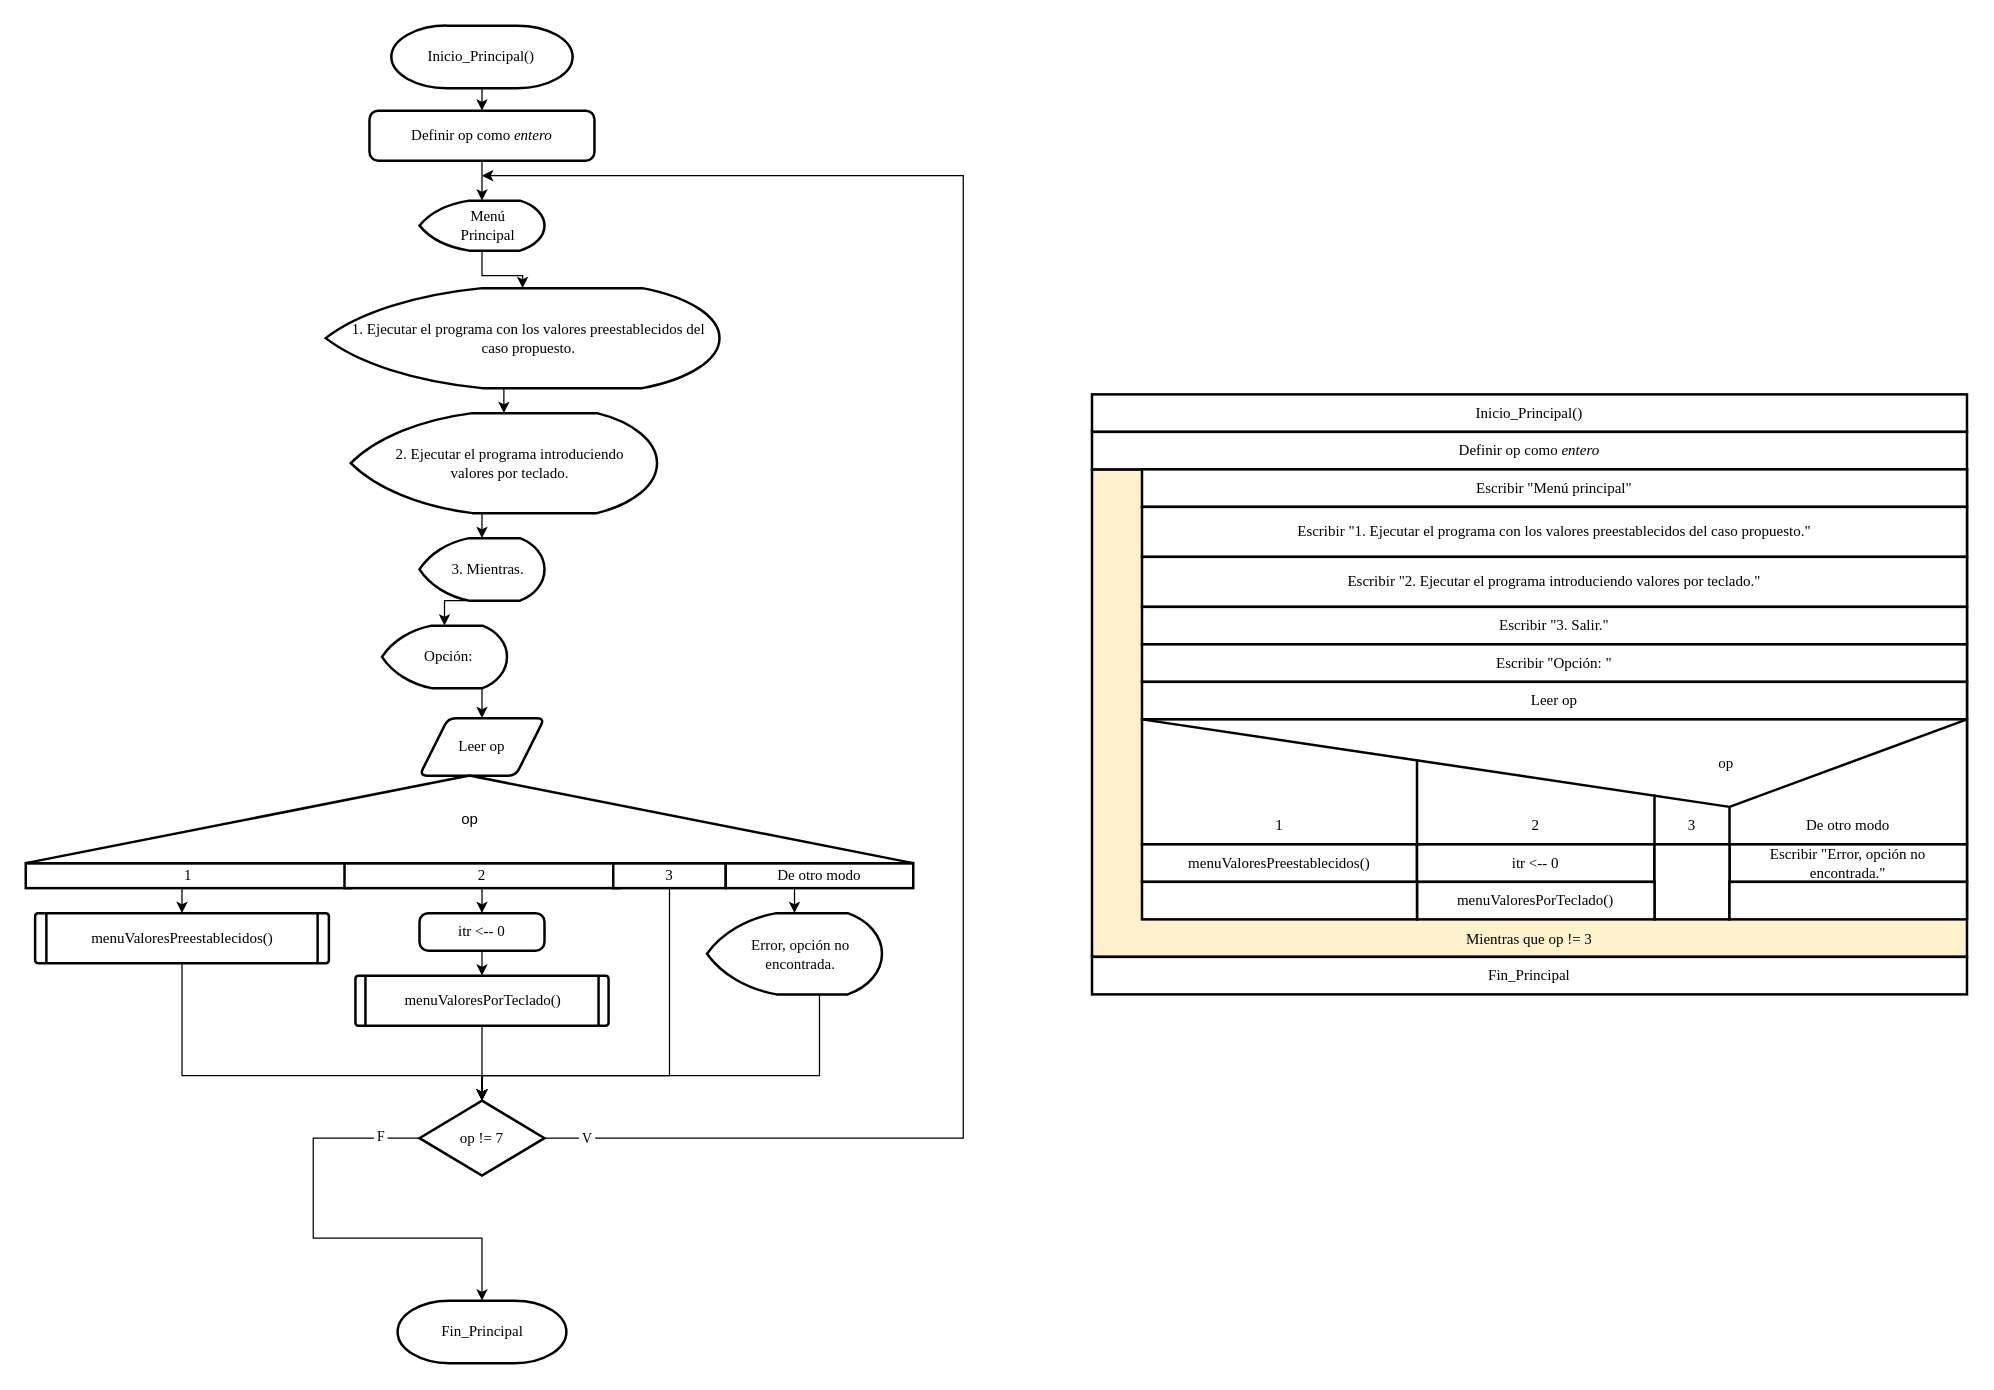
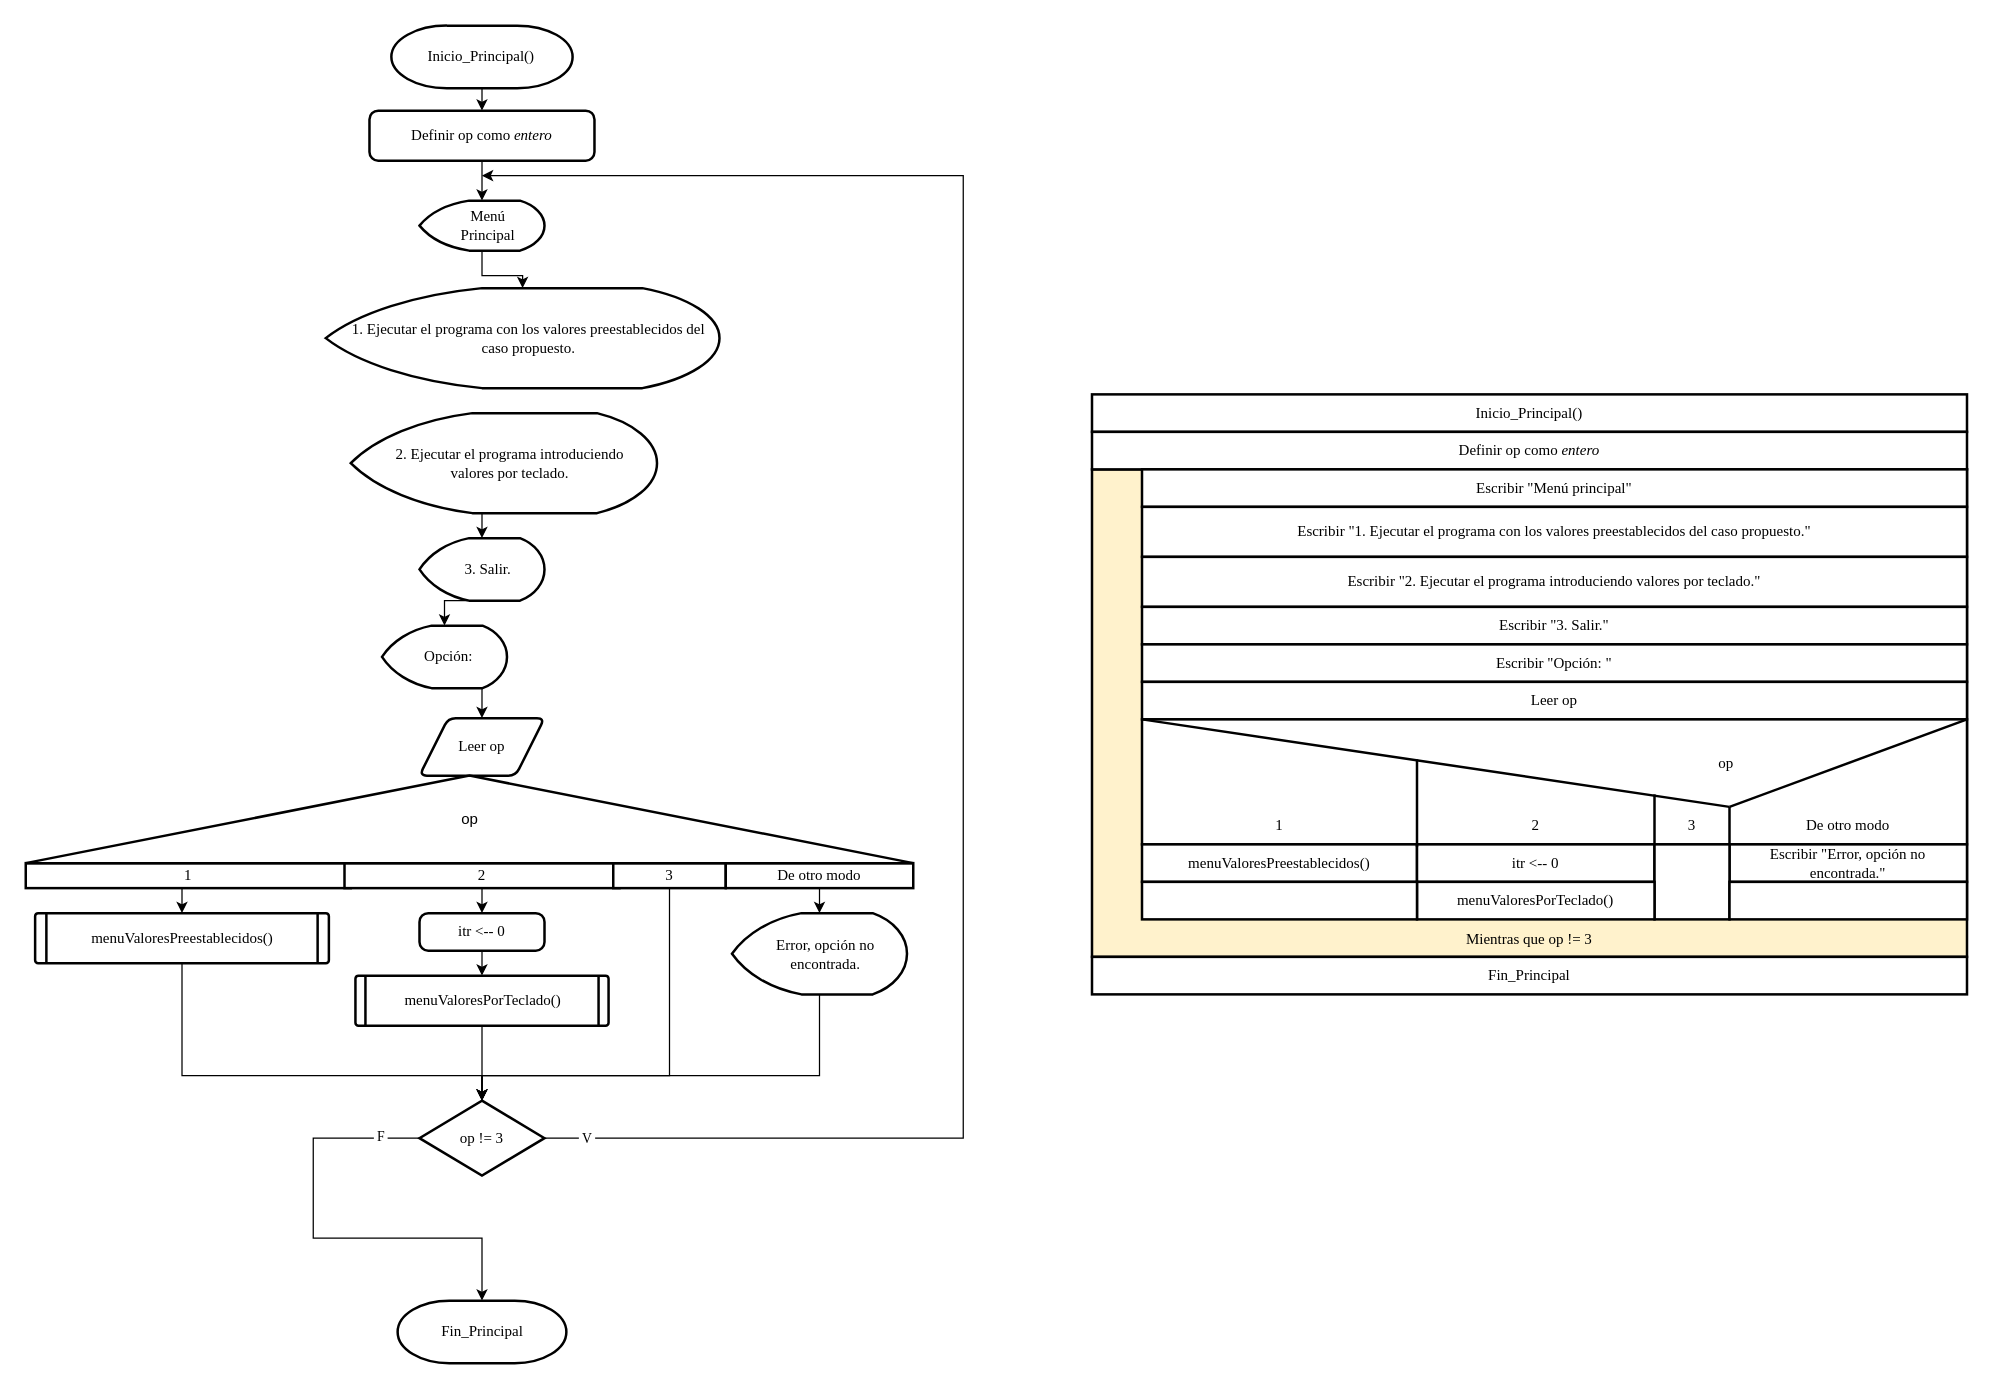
edge "1. Ejecutar el programa con los valores preestablecidos del caso propuesto." -> "2. Ejecutar el programa introduciendo valores por teclado.": removed
node "3. Mientras.": label "3. Mientras." -> "3. Salir."
node "Error, opción no encontrada.": moved (794, 954) -> (819, 954)
node "op != 7": label "op != 7" -> "op != 3"
